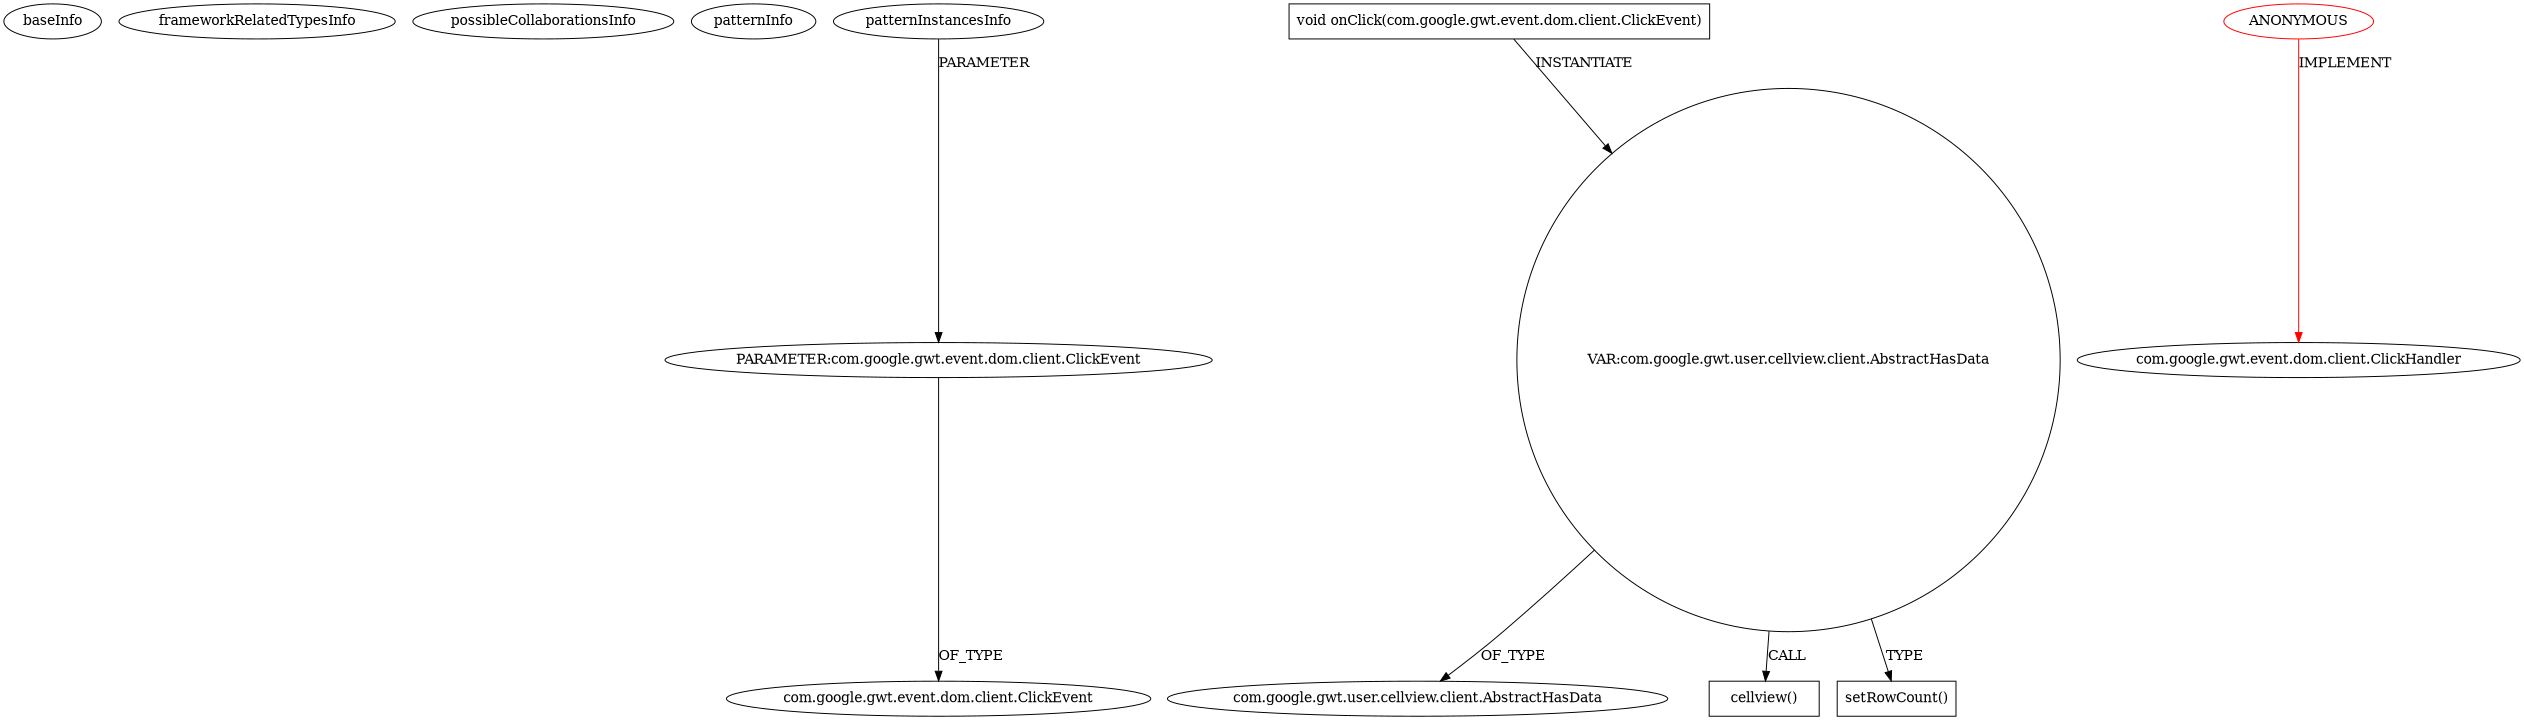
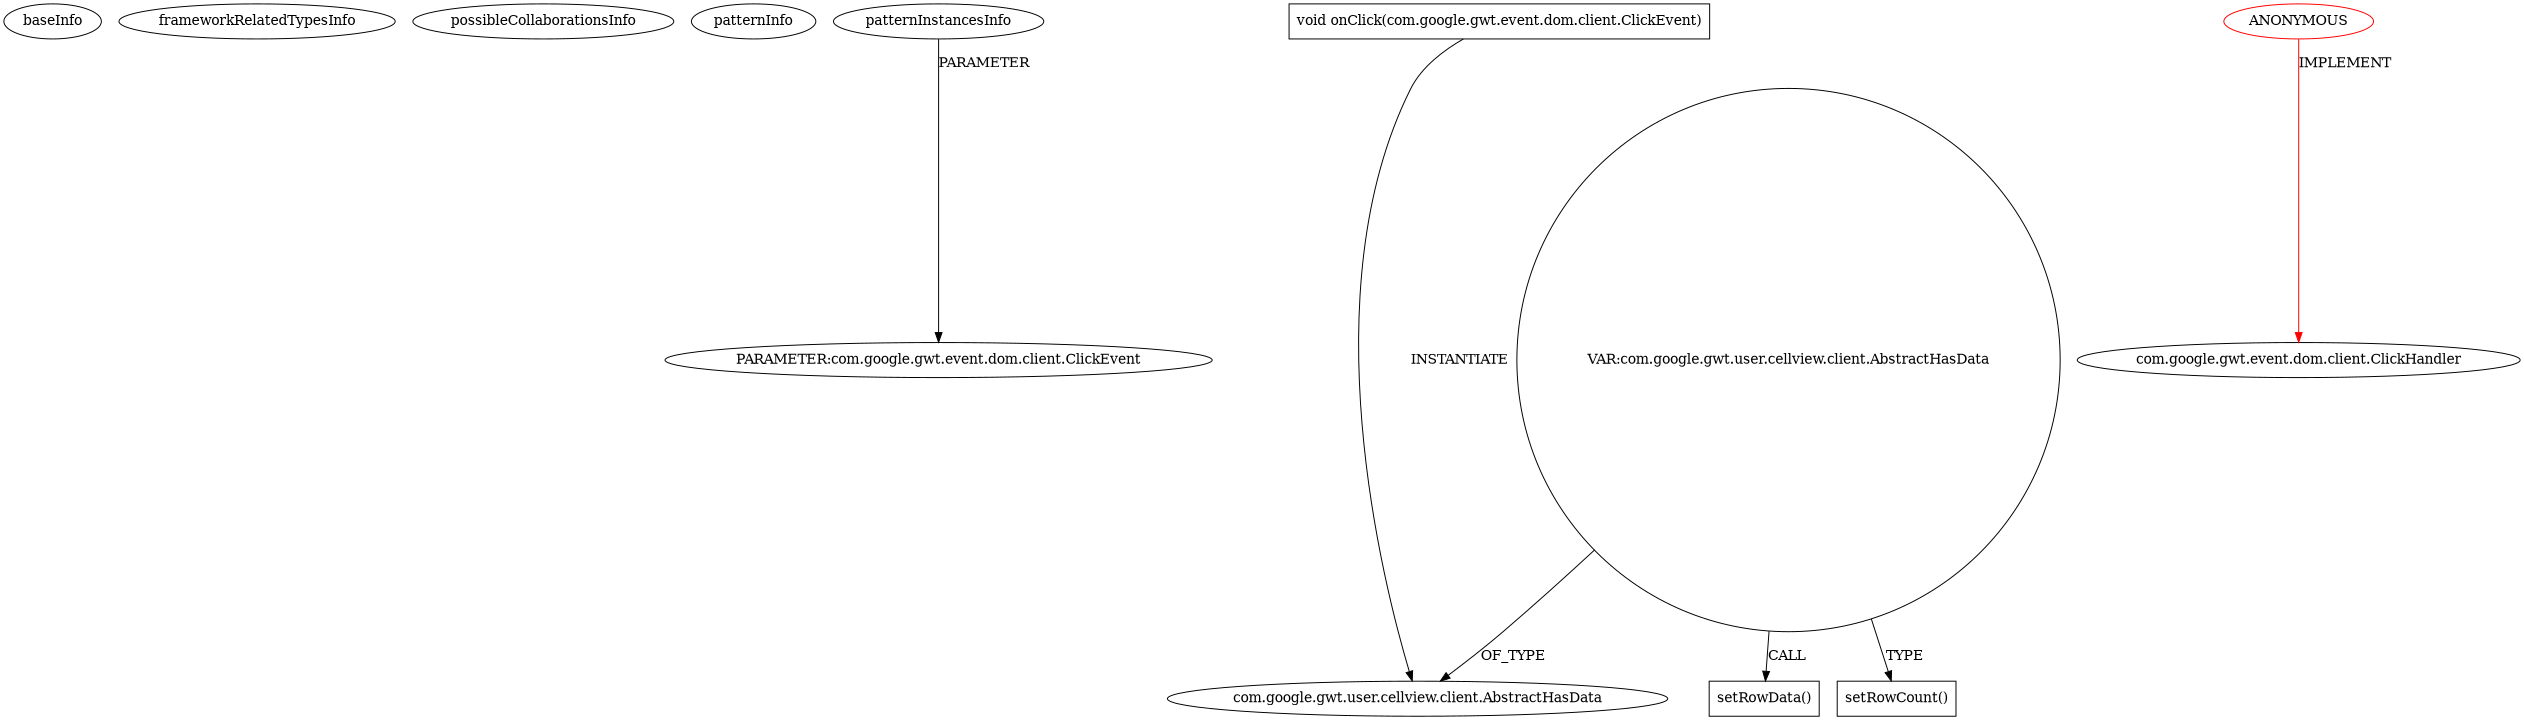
edge "void onClick(com.google.gwt.event.dom.client.ClickEvent)" -> "VAR:com.google.gwt.user.cellview.client.AbstractHasData": now "void onClick(com.google.gwt.event.dom.client.ClickEvent)" -> "com.google.gwt.user.cellview.client.AbstractHasData"
node "com.google.gwt.event.dom.client.ClickEvent": removed
node "cellview()": label "cellview()" -> "setRowData()"
